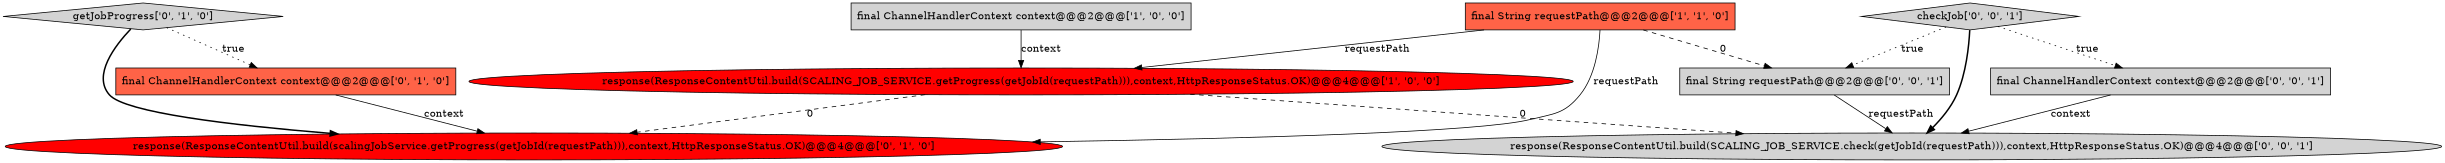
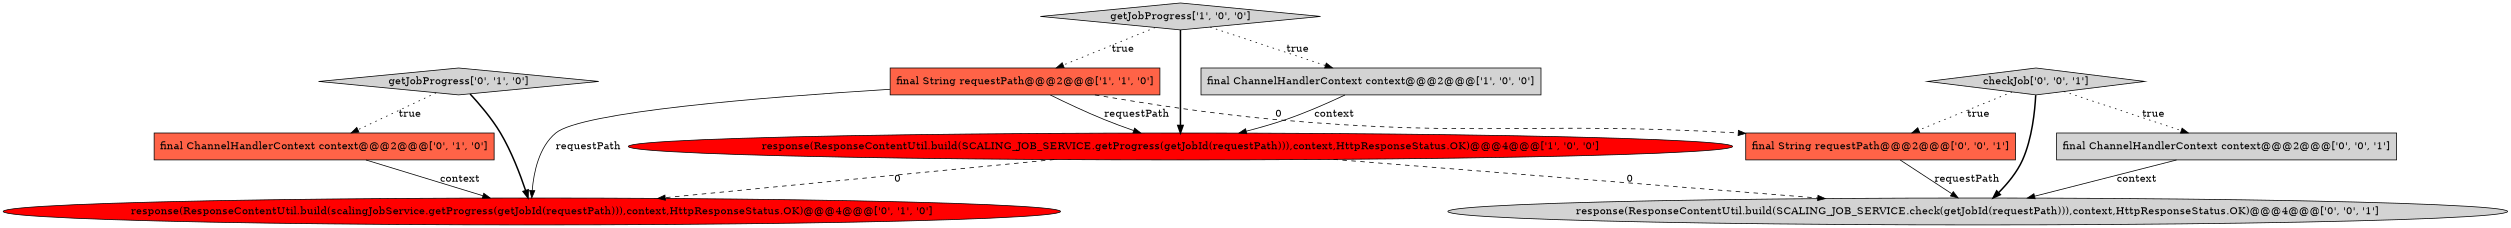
node "getJobProgress['1', '0', '0']": added
node "final String requestPath@@@2@@@['0', '0', '1']": fillcolor lightgray -> tomato
